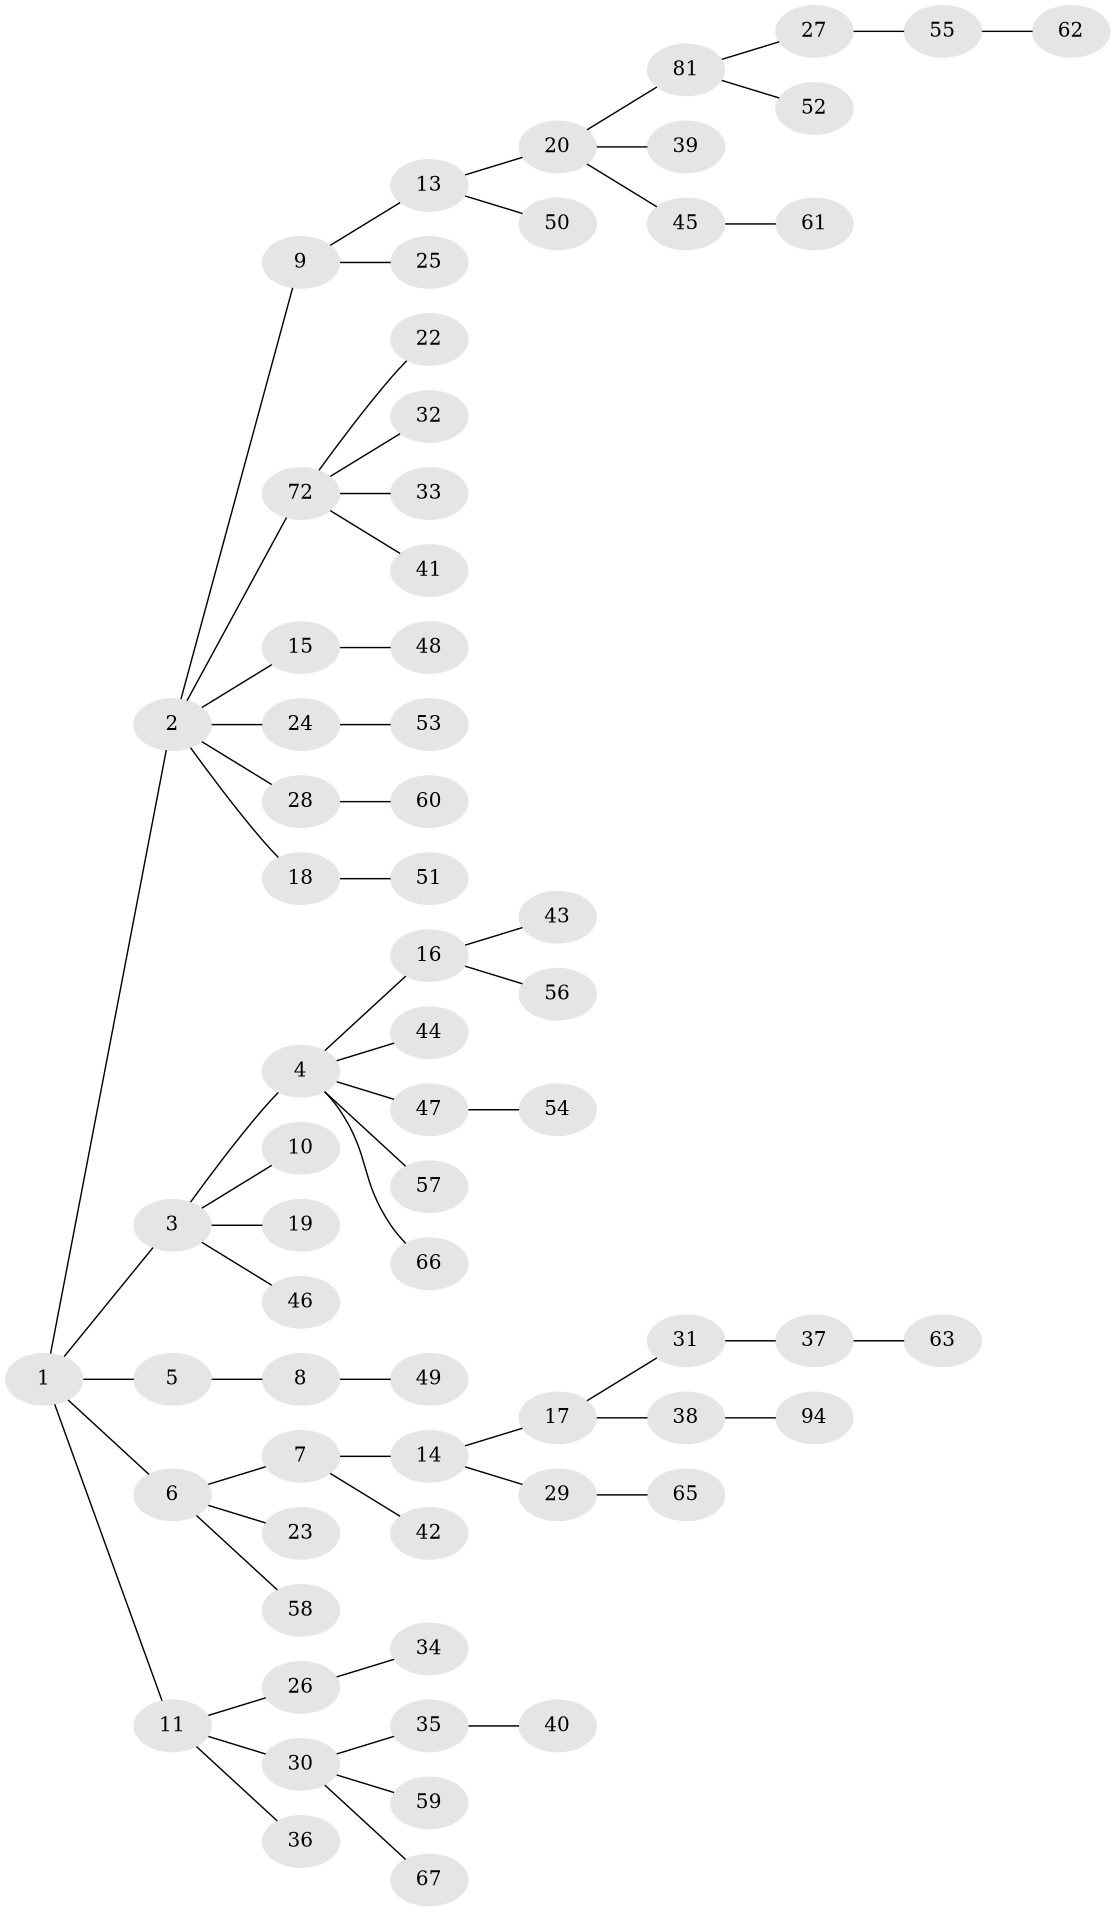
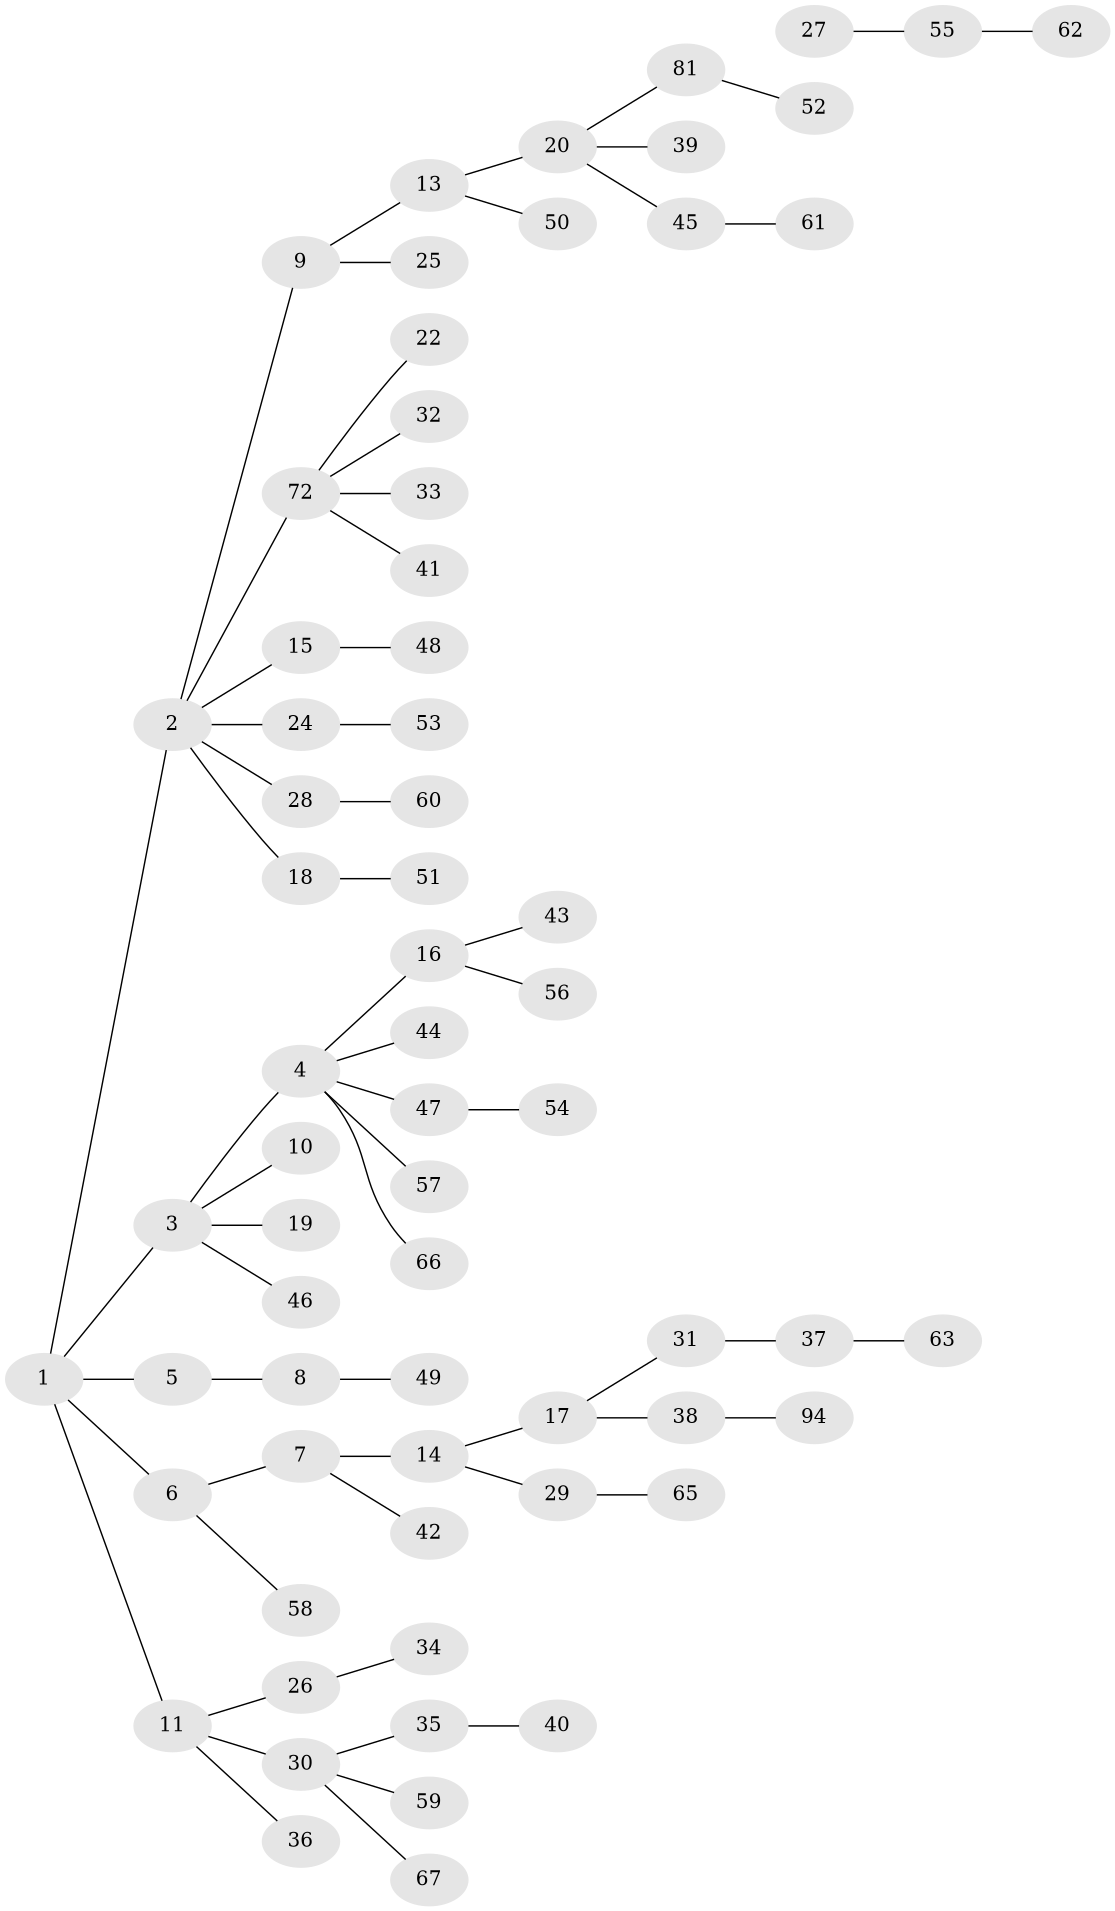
edge "27" -- "81": removed
node "23": removed
